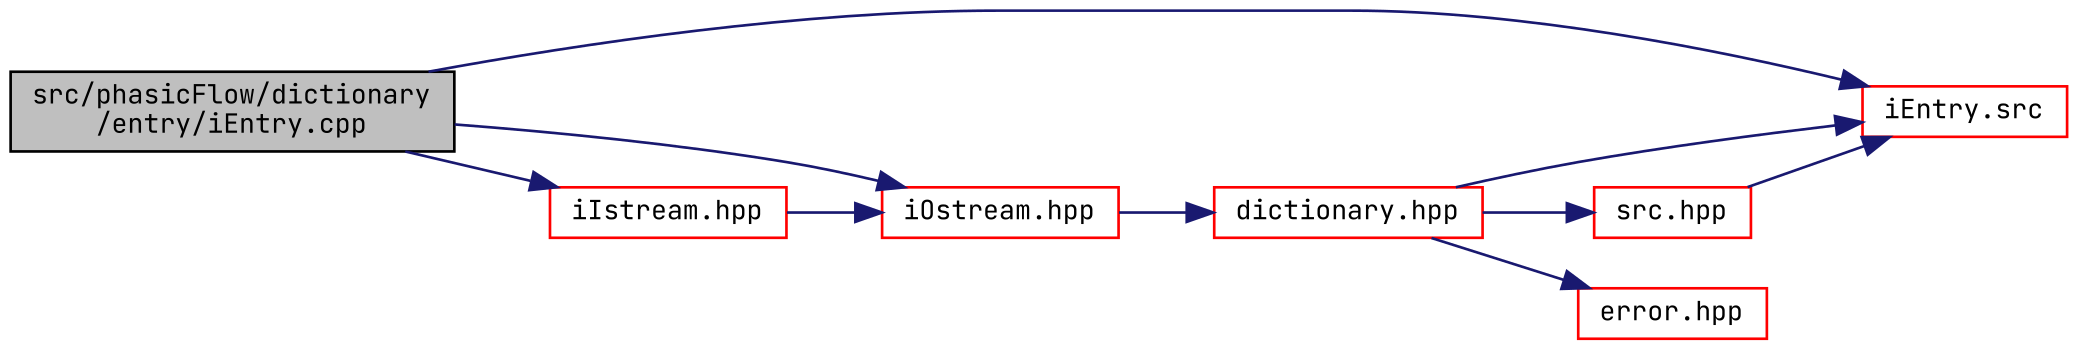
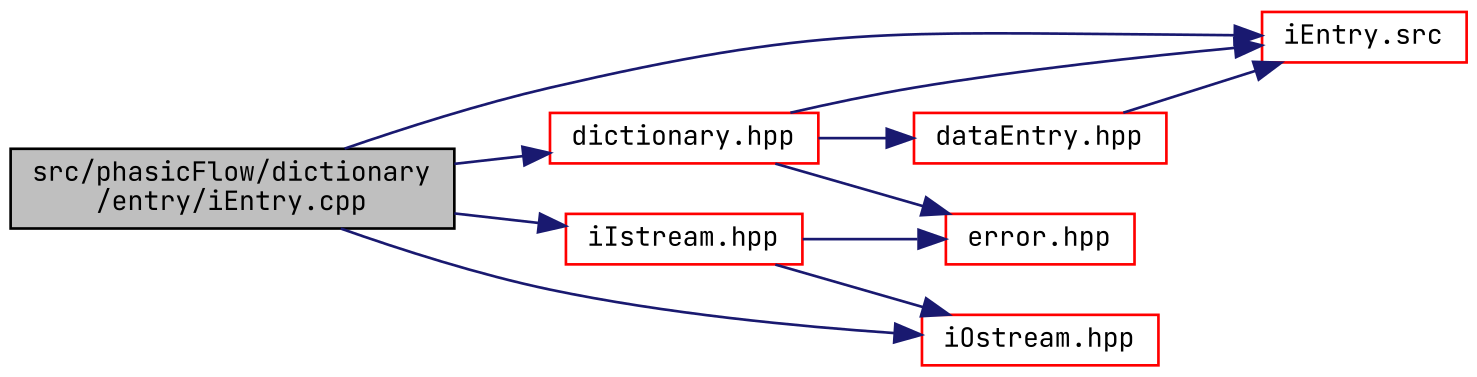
edge "iOstream.hpp" -> "dictionary.hpp": now "src/phasicFlow/dictionary /entry/iEntry.cpp" -> "dictionary.hpp"
node "src.hpp": label "src.hpp" -> "dataEntry.hpp"
edge "iIstream.hpp" -> "error.hpp": added
